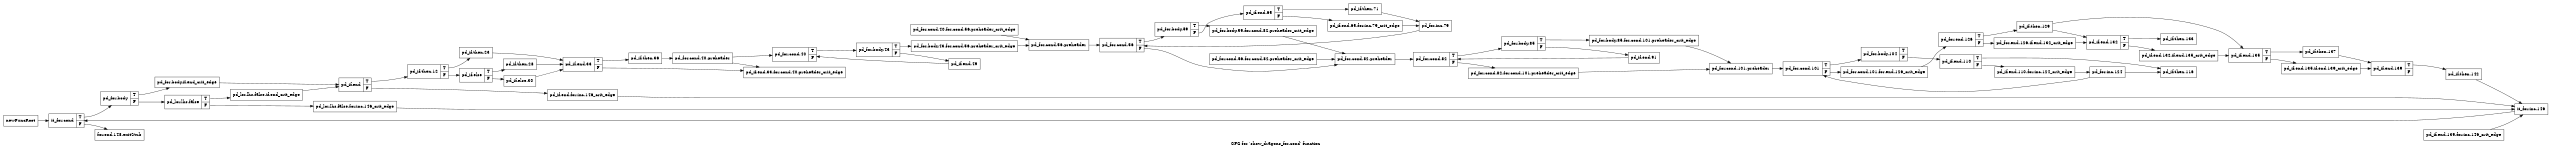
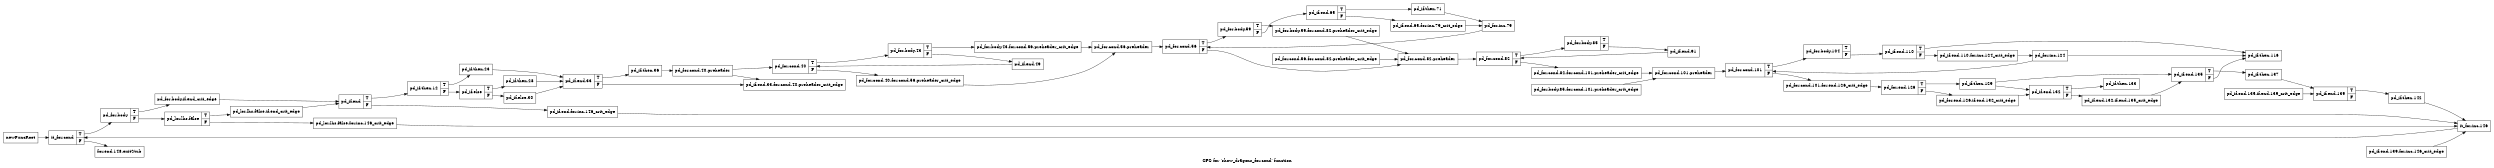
edge "pd_for.body.85" -> "pd_for.body.85.for.cond.101.preheader_crit_edge": removed
edge "pd_if.end.135" -> "pd_if.end.135.if.end.139_crit_edge": now "pd_if.end.135" -> "pd_if.then.116"
edge "pd_for.cond.40" -> "pd_for.cond.40.for.cond.56.preheader_crit_edge": added
